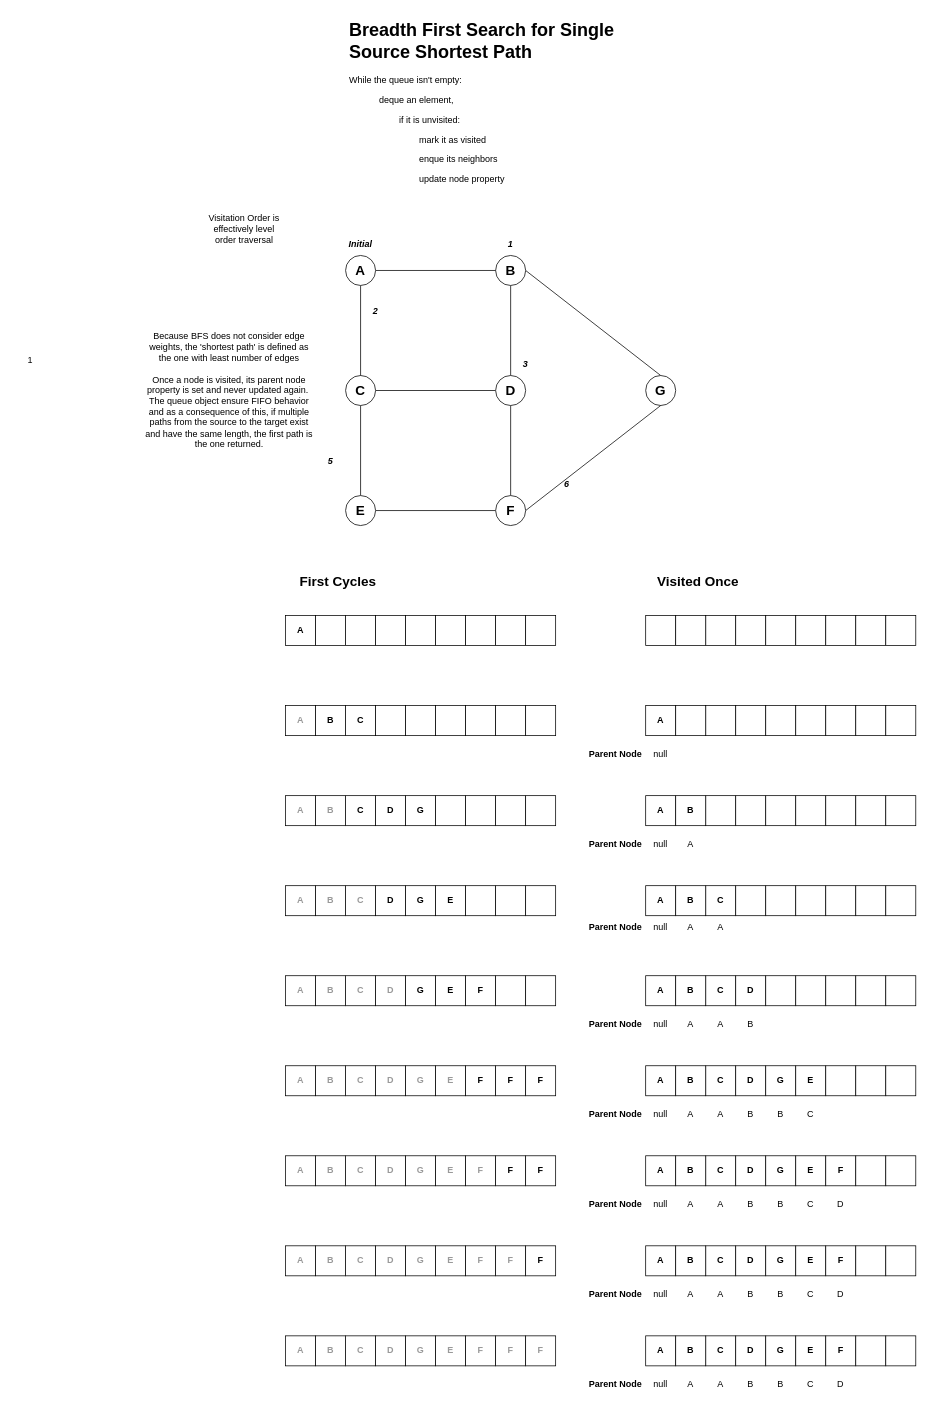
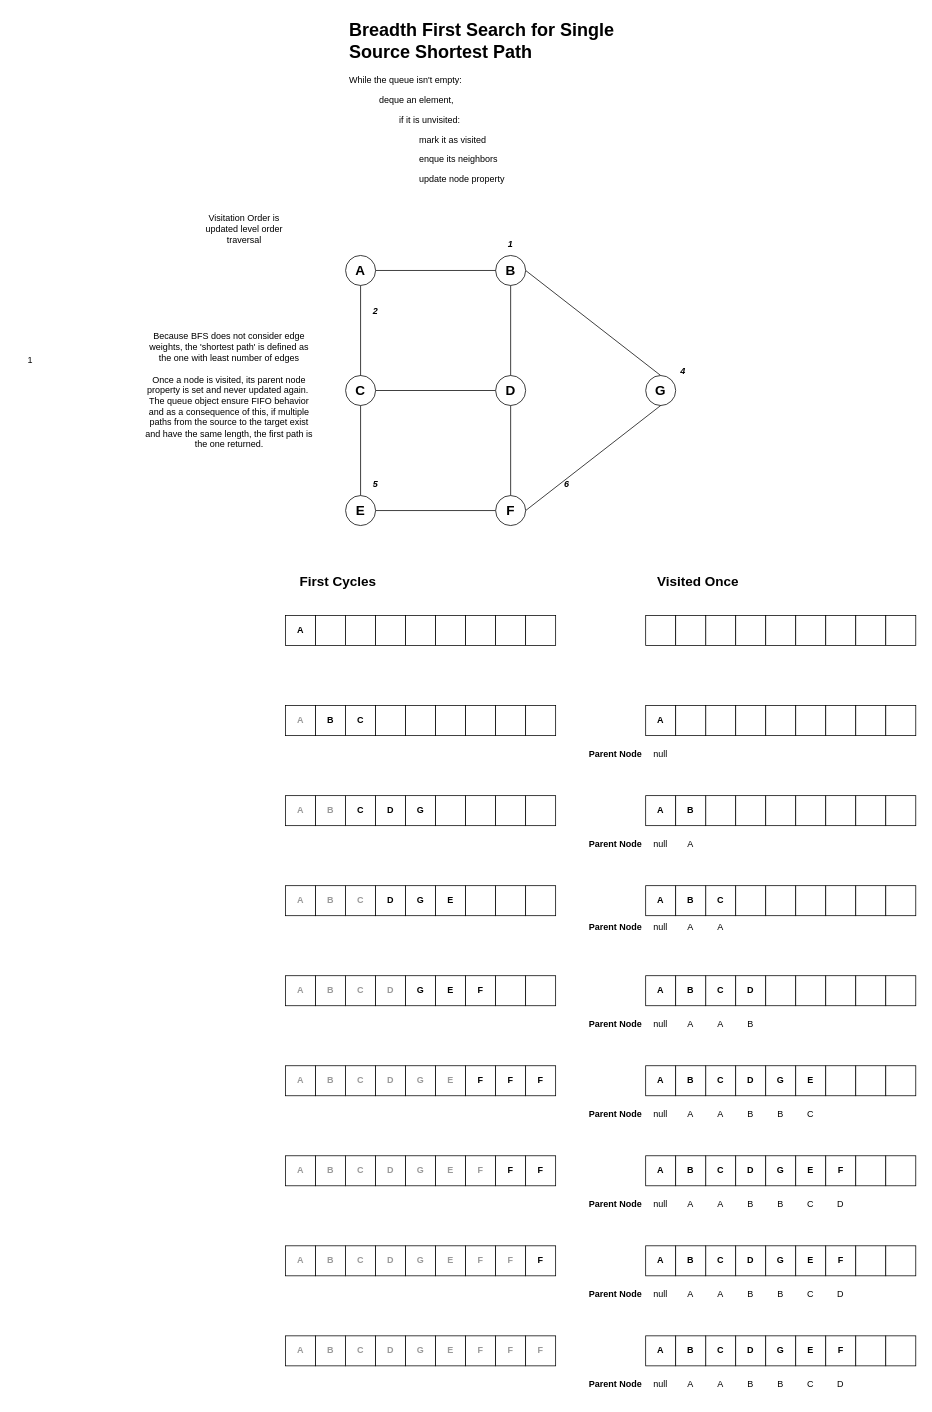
node "Visitation Order is effectively level order traversal": label "Visitation Order is effectively level order traversal" -> "Visitation Order is updated level order traversal"
node "Initial": removed
node "3": removed
node "4": added
node "5": moved (330, 462) -> (375, 484)
